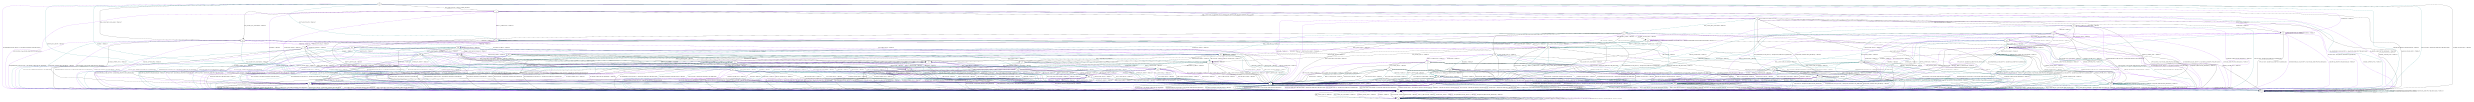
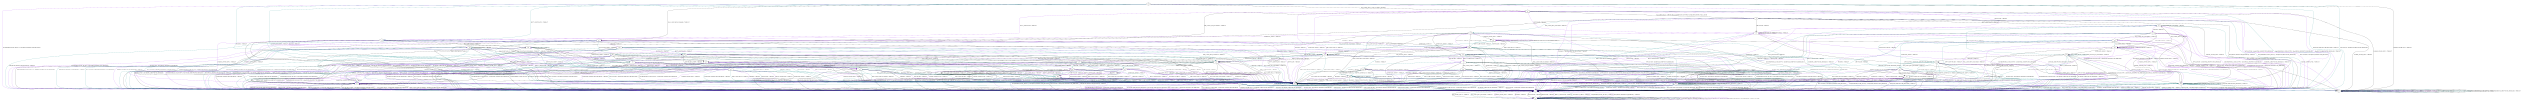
edge "s9" -> "s12": reversed
edge "s19" -> "s24": added, label "RSA_CLIENT_KEY_EXCHANGE / TIMEOUT"
edge "s24" -> "s7": added, label "CHANGE_CIPHER_SPEC / TIMEOUT"
